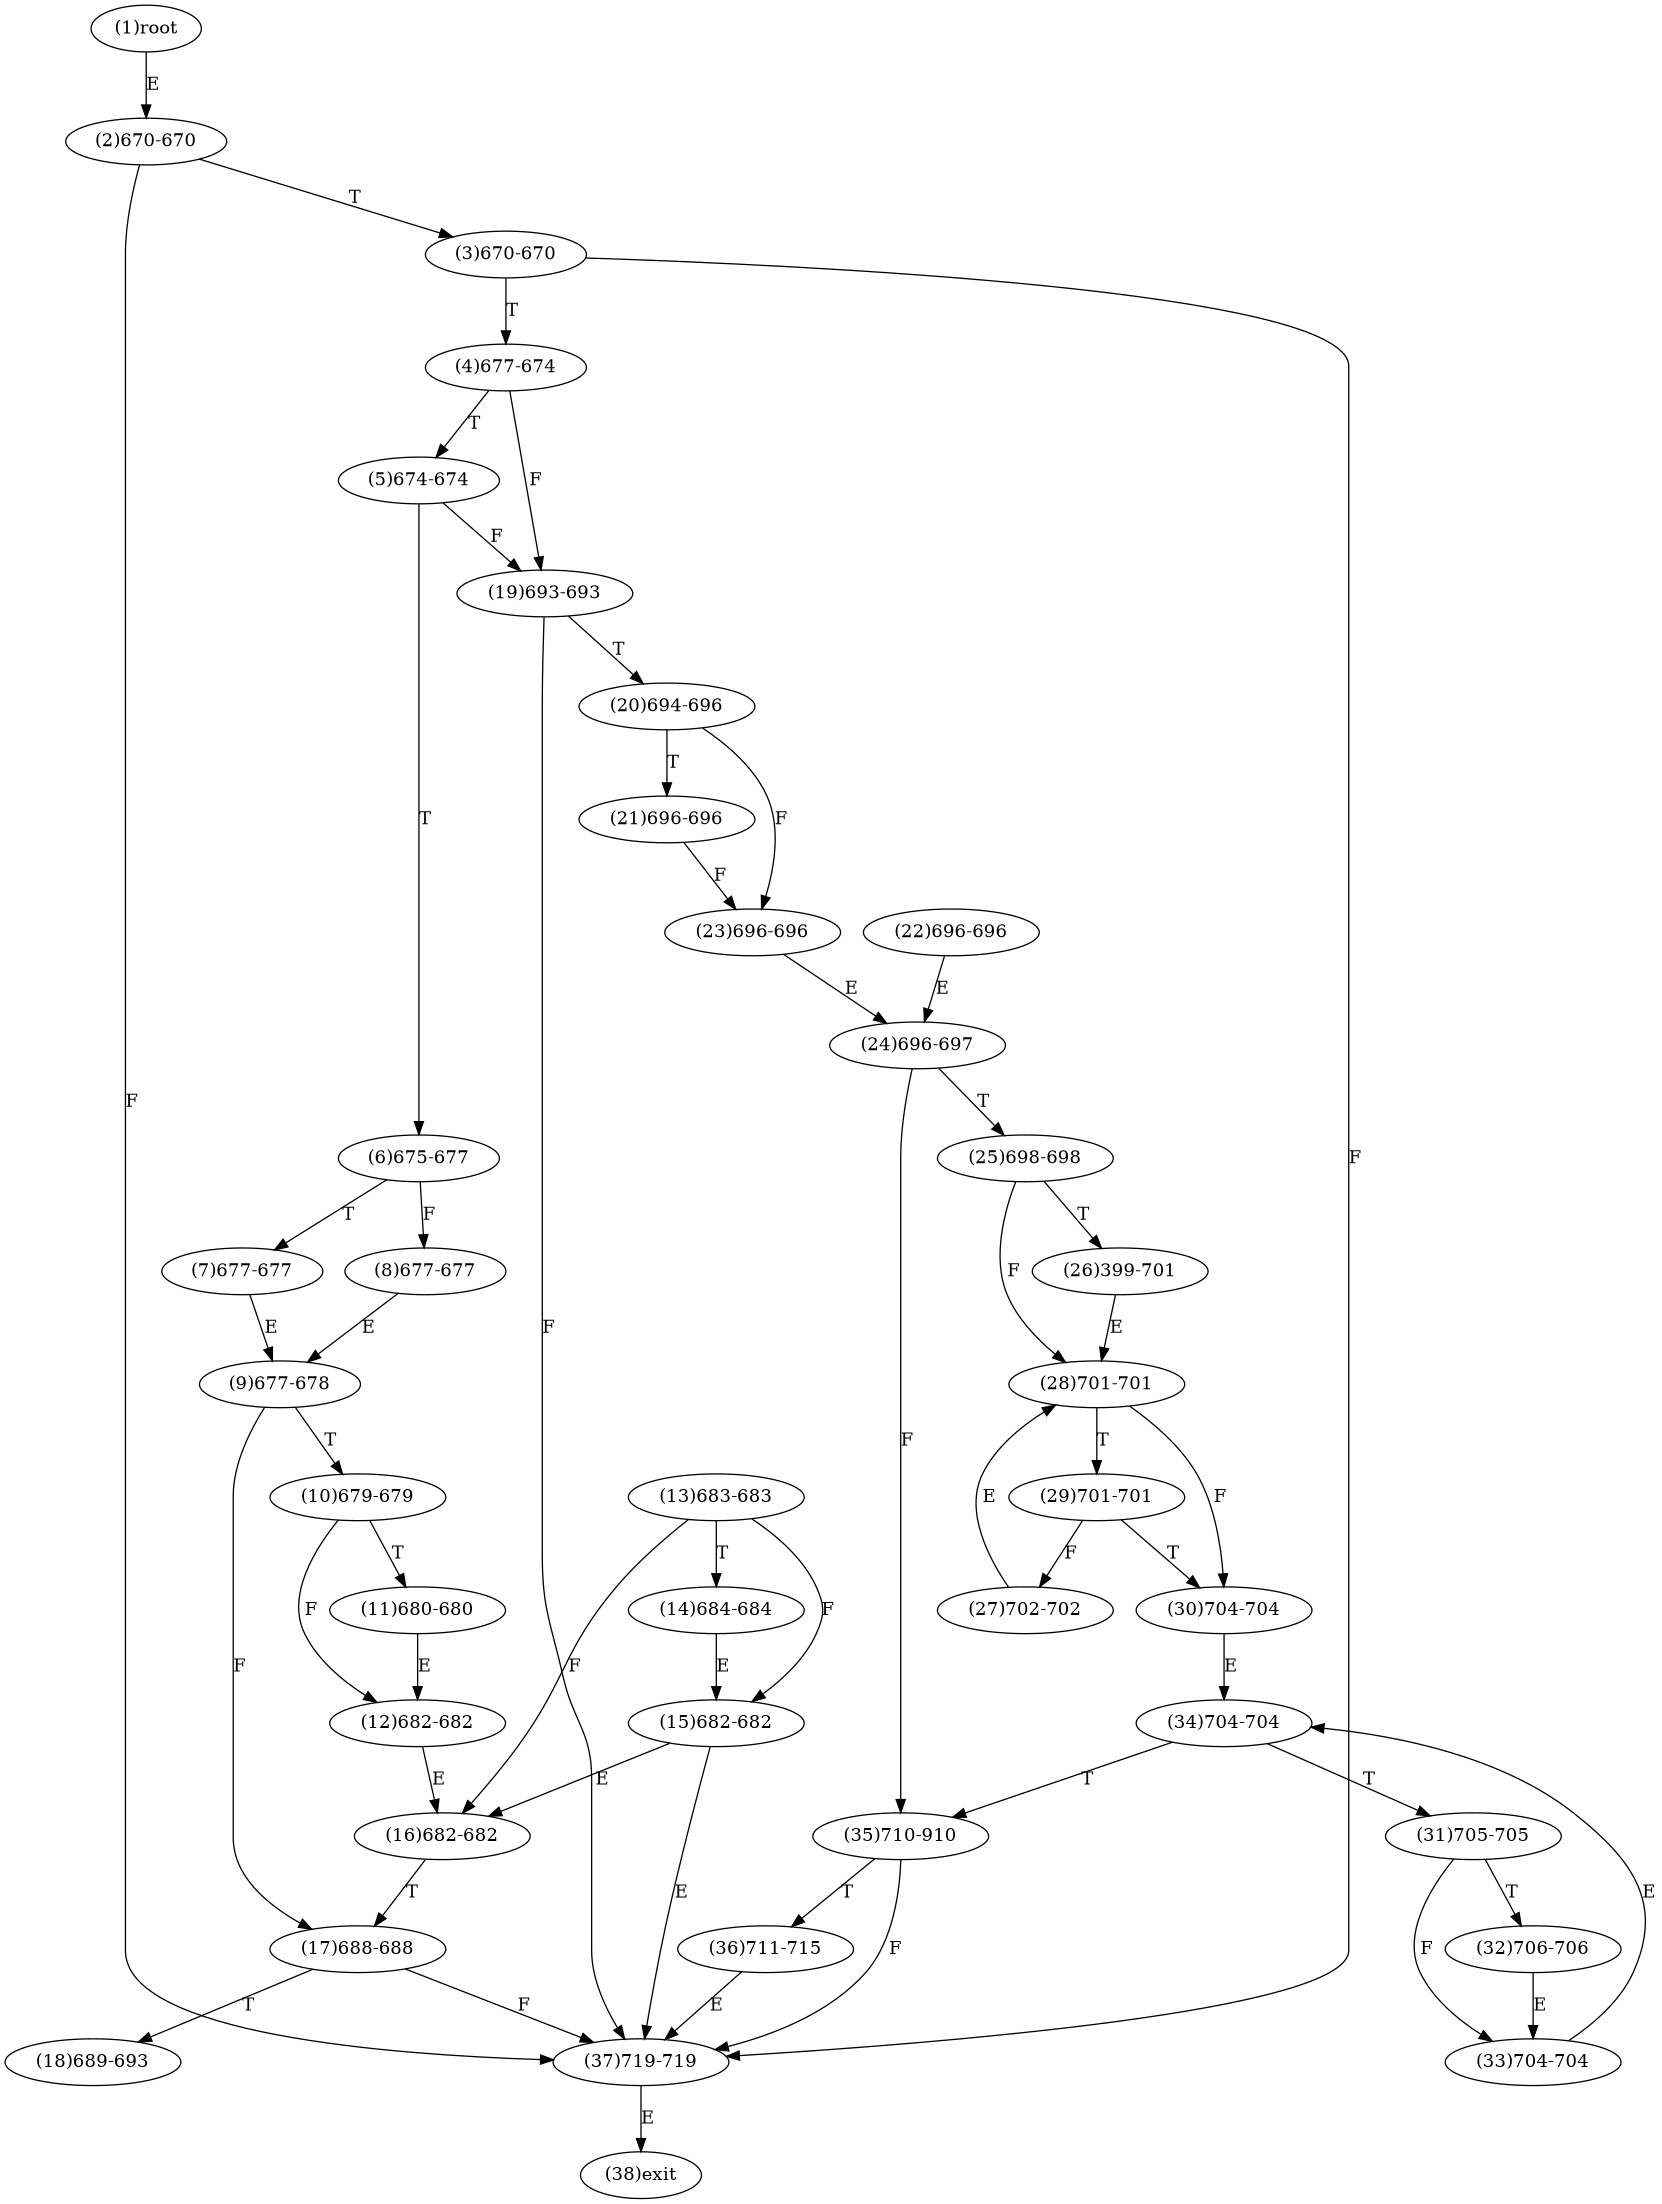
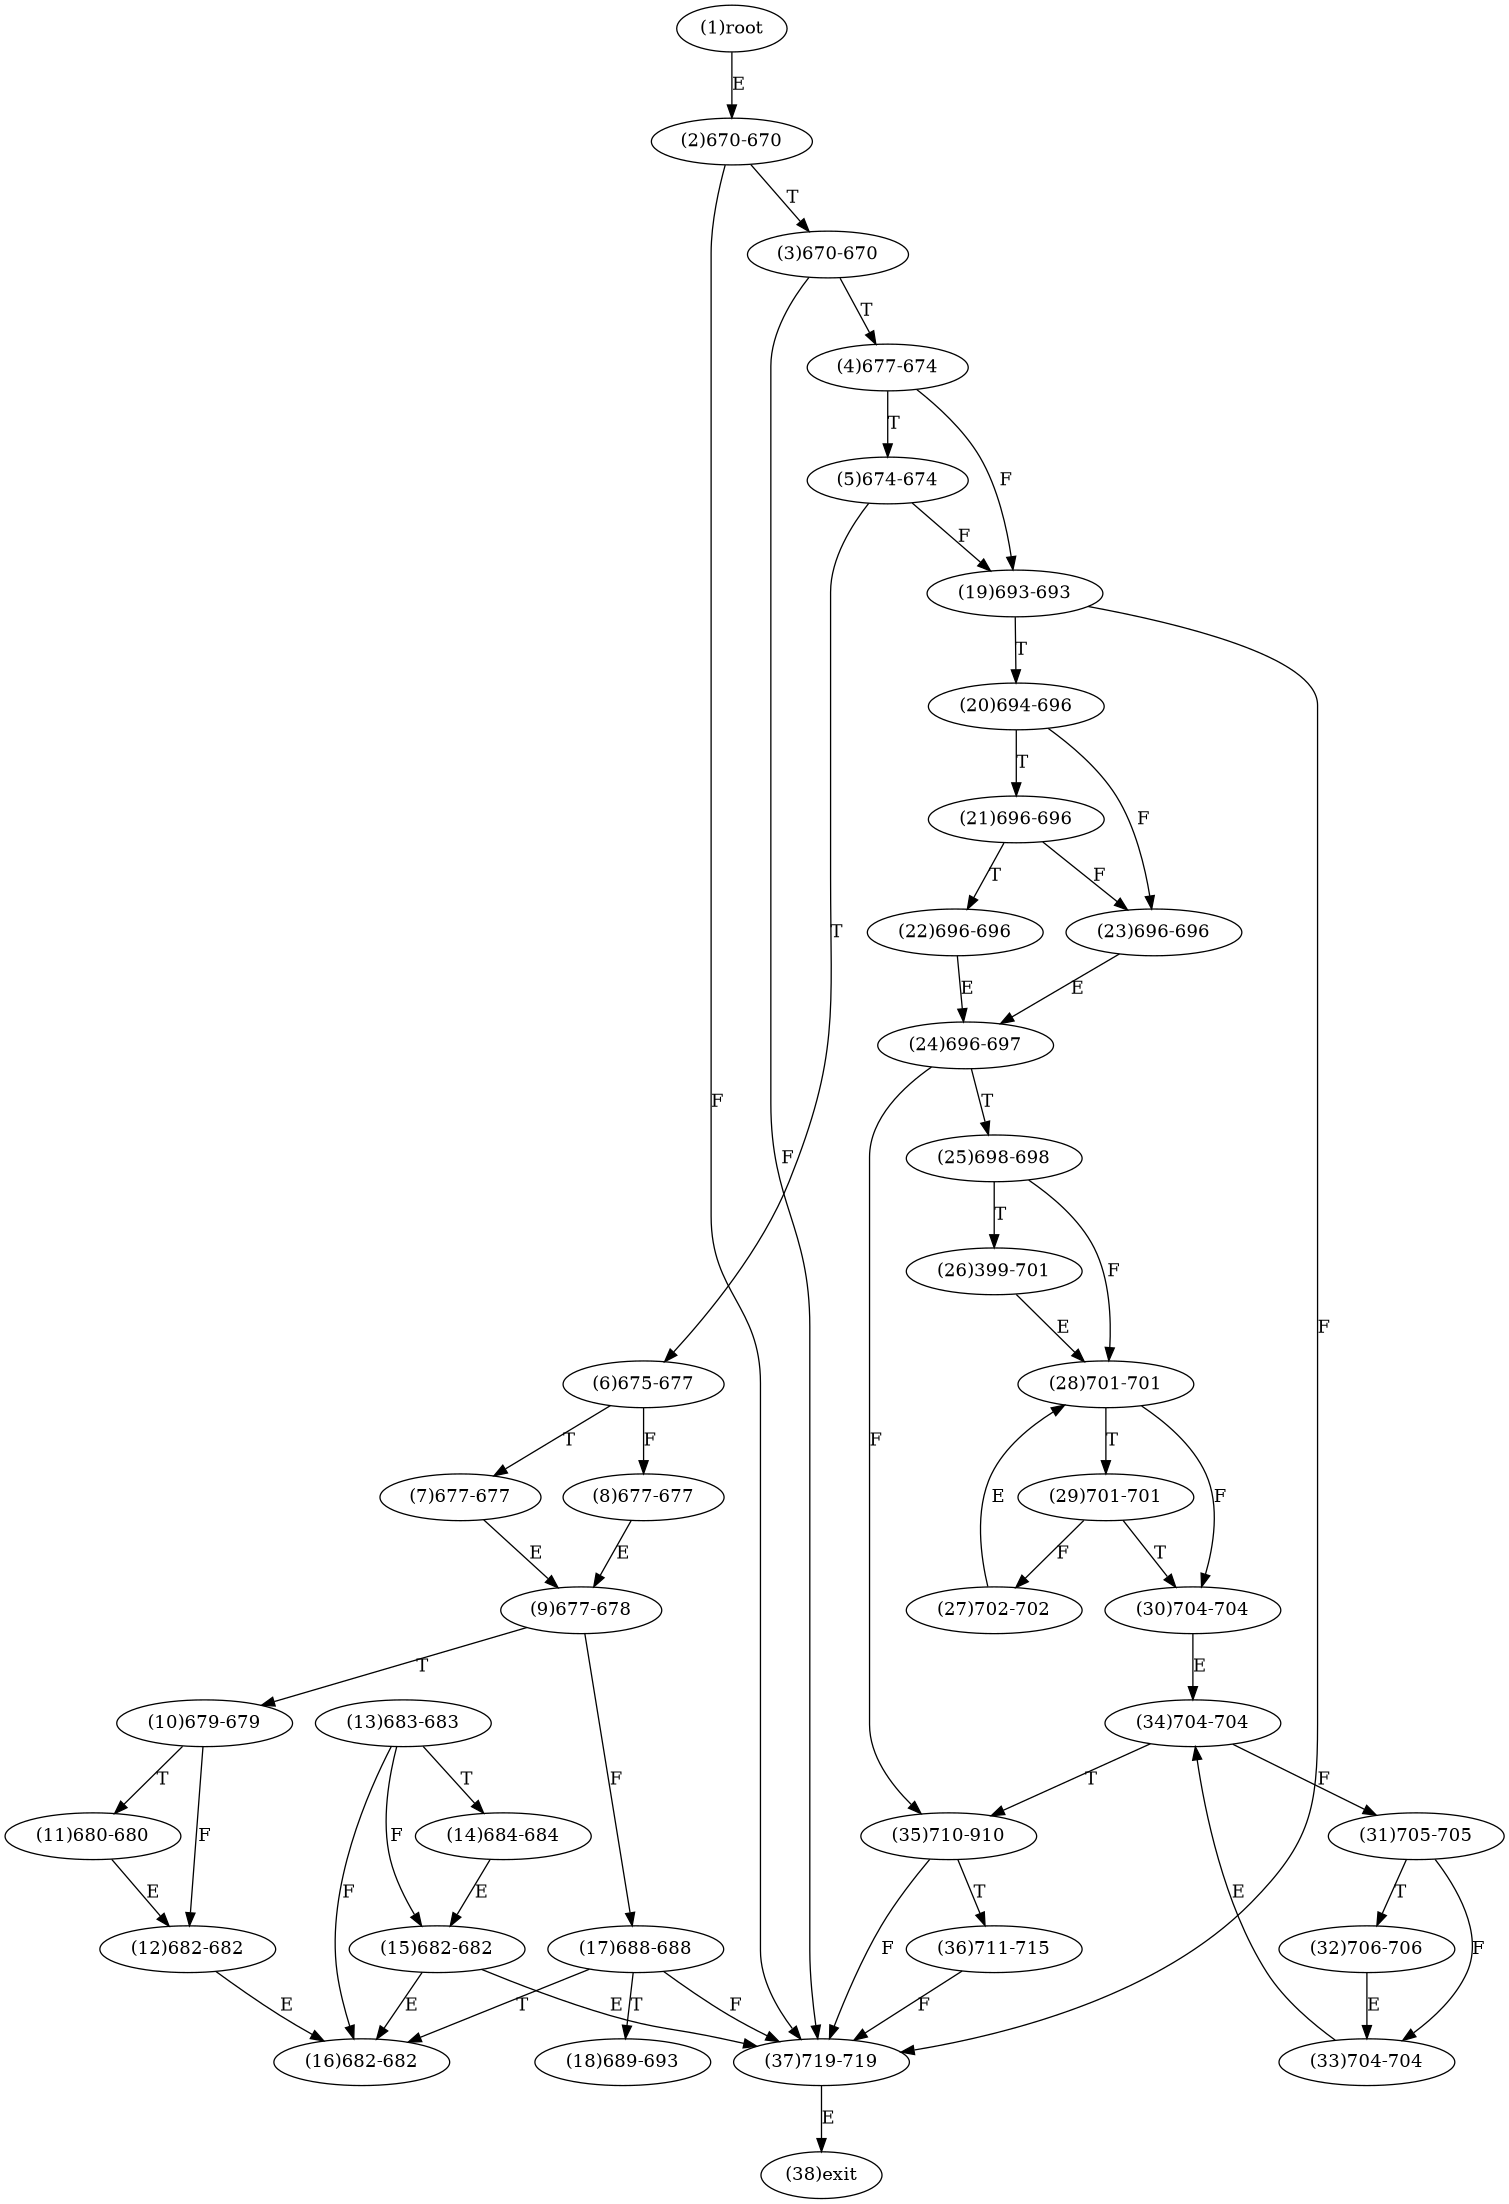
edge "(21)696-696" -> "(22)696-696": added, label "T"
edge "(34)704-704" -> "(31)705-705": label "T" -> "F"
edge "(16)682-682" -> "(17)688-688": reversed
edge "(36)711-715" -> "(37)719-719": label "E" -> "F"
